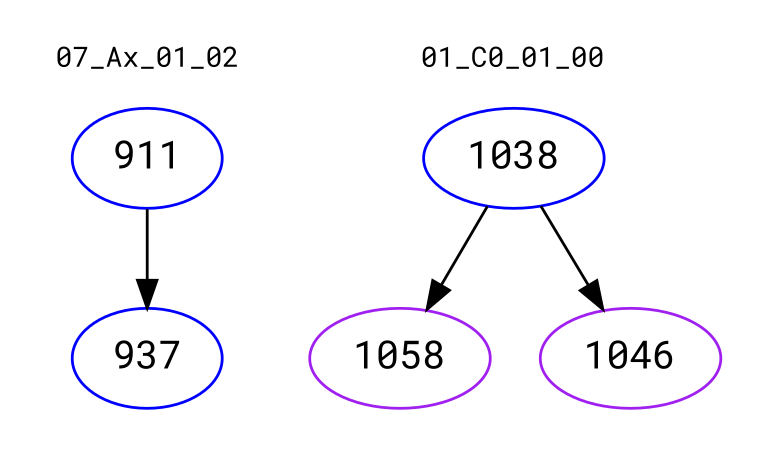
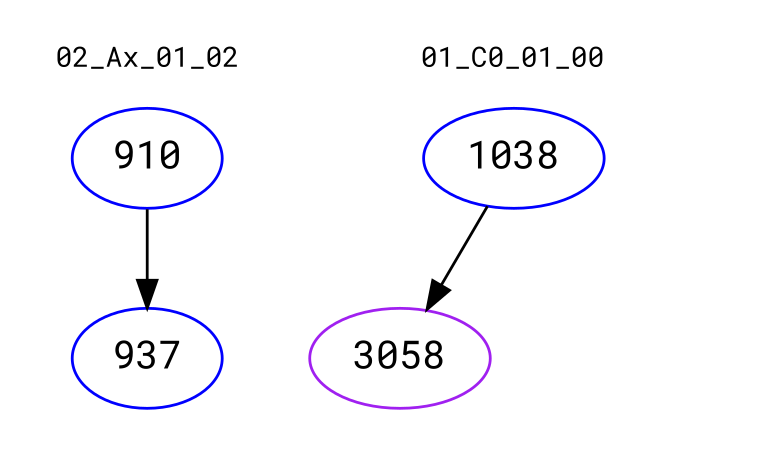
cluster "07_Ax_01_02": label "07_Ax_01_02" -> "02_Ax_01_02"
node "911": label "911" -> "910"
node "1058": label "1058" -> "3058"
node "1046": removed
